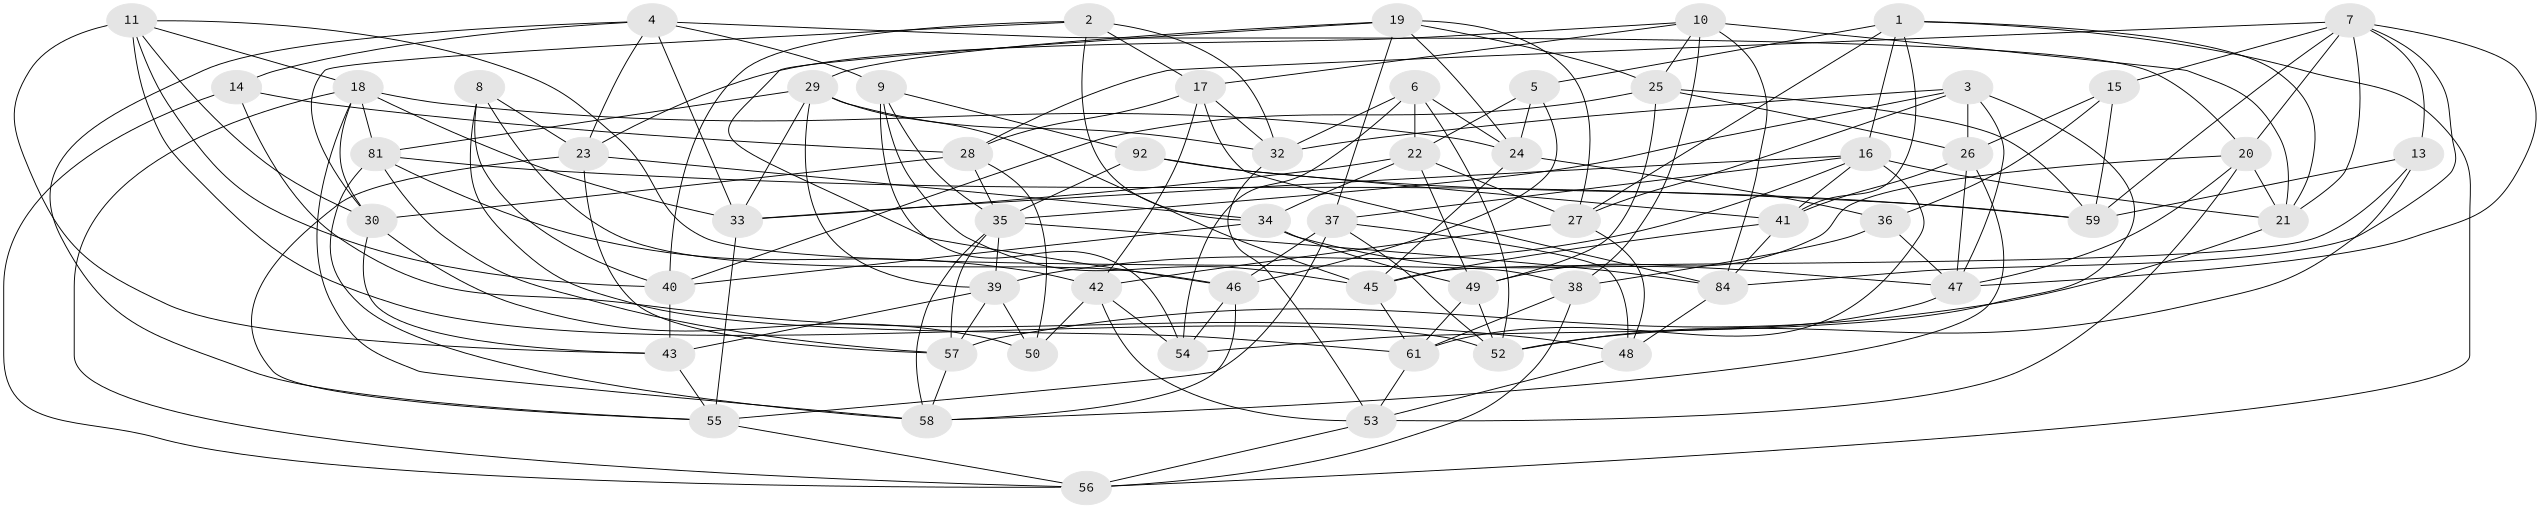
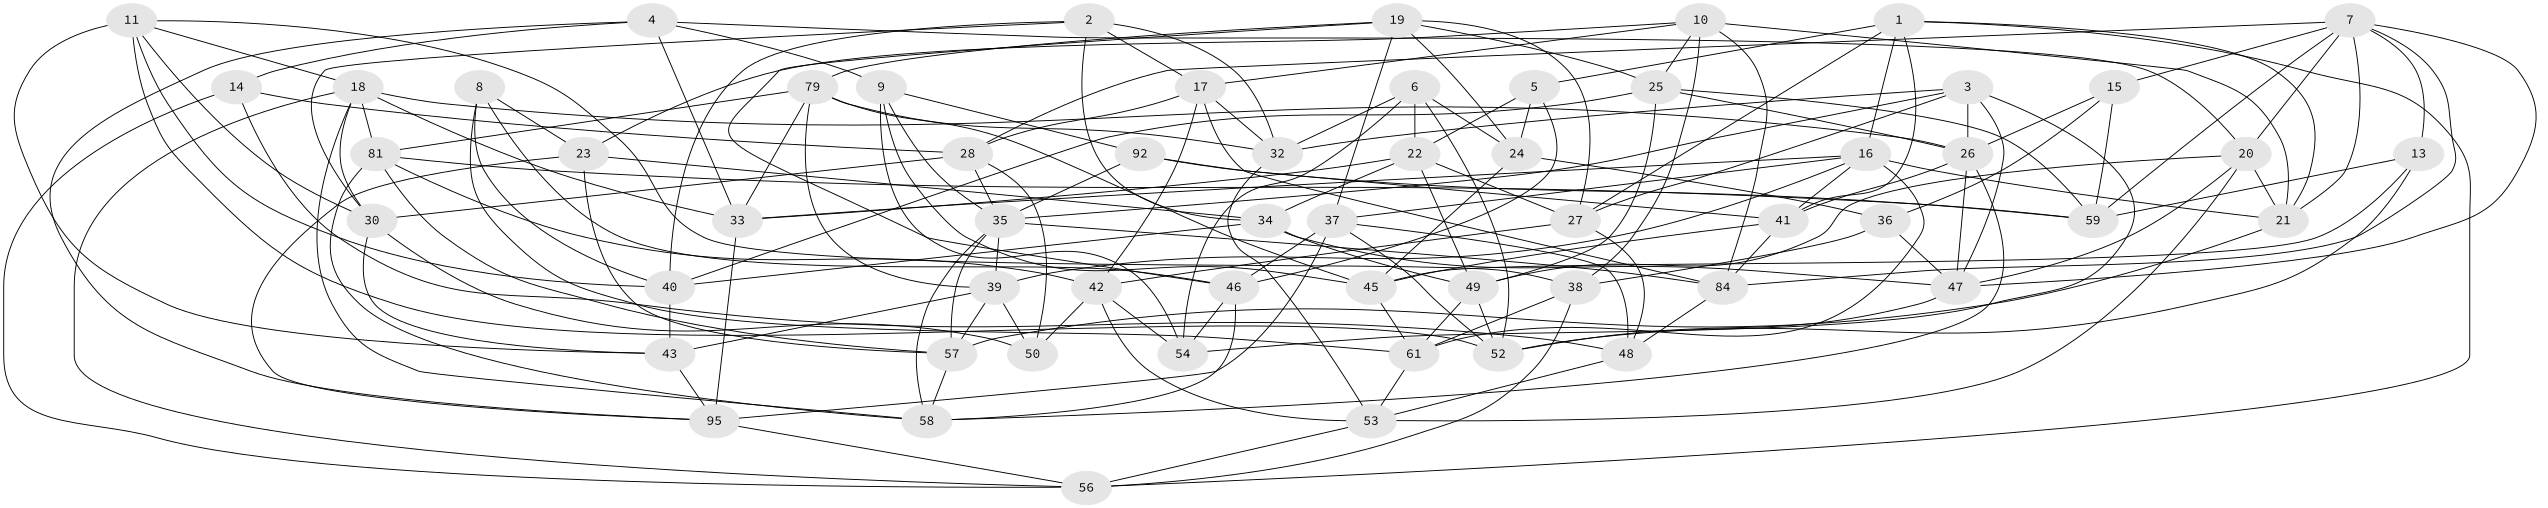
edge "4" -- "23": removed
node "29": label "29" -> "79"
edge "18" -- "24": now "18" -- "26"
node "55": label "55" -> "95"
